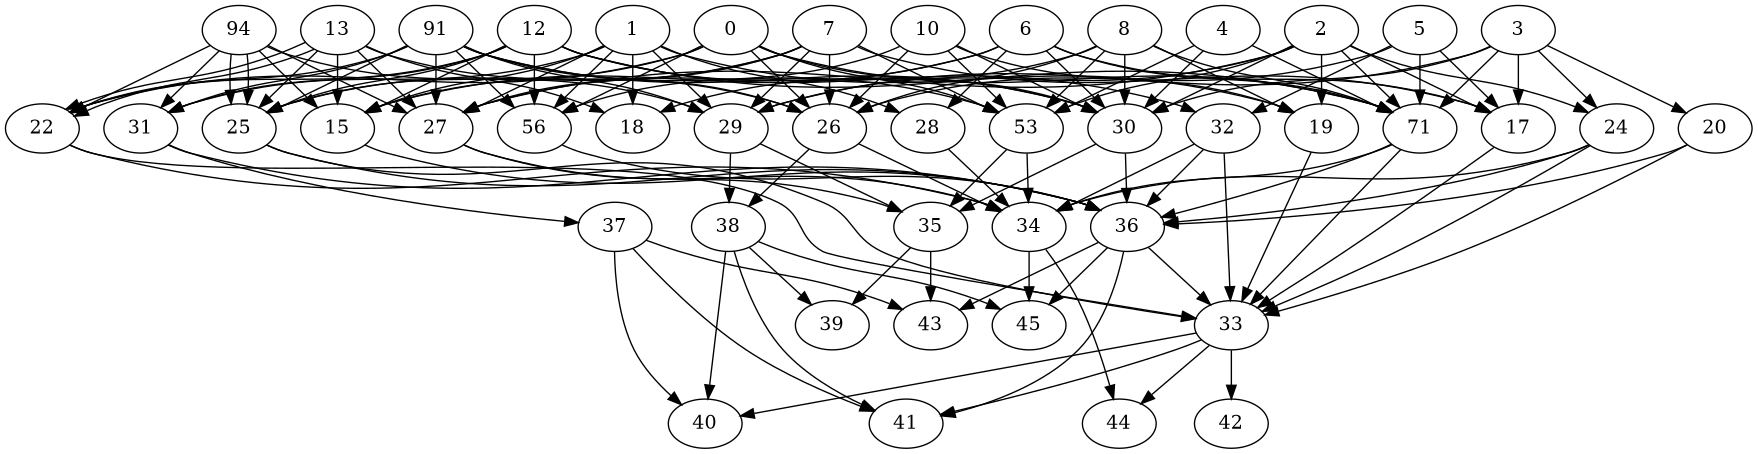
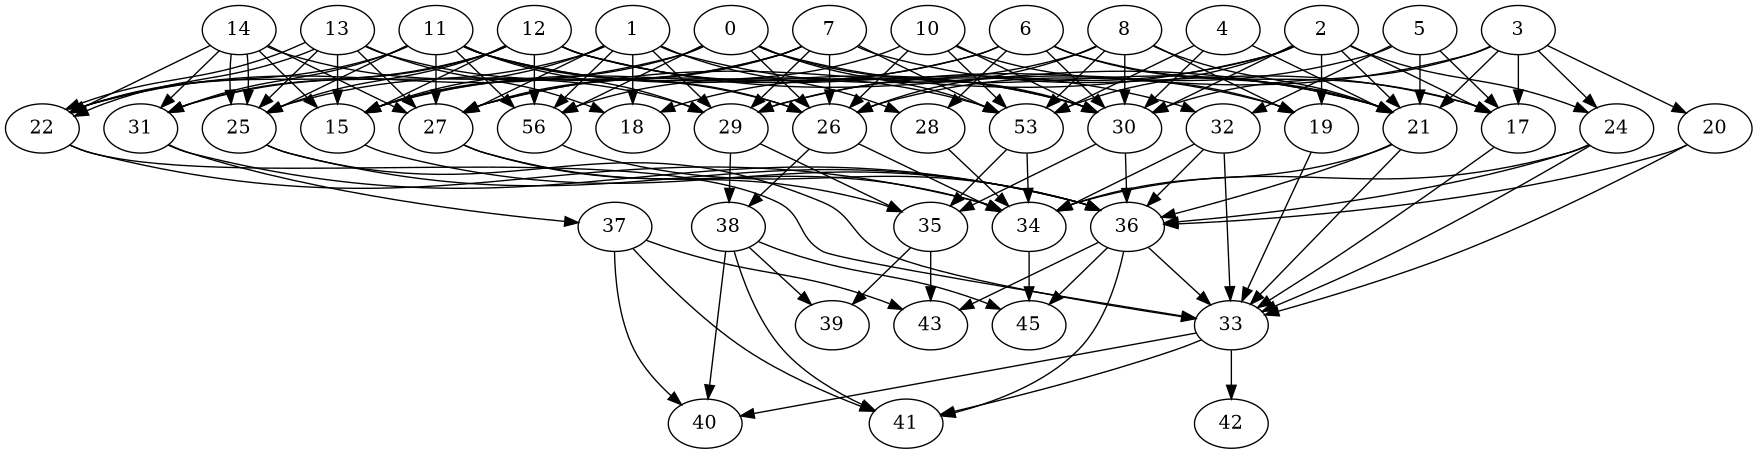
node "94": label "94" -> "14"
node "91": label "91" -> "11"
edge "0" -> "25": now "0" -> "15"
node "71": label "71" -> "21"
node "44": removed
